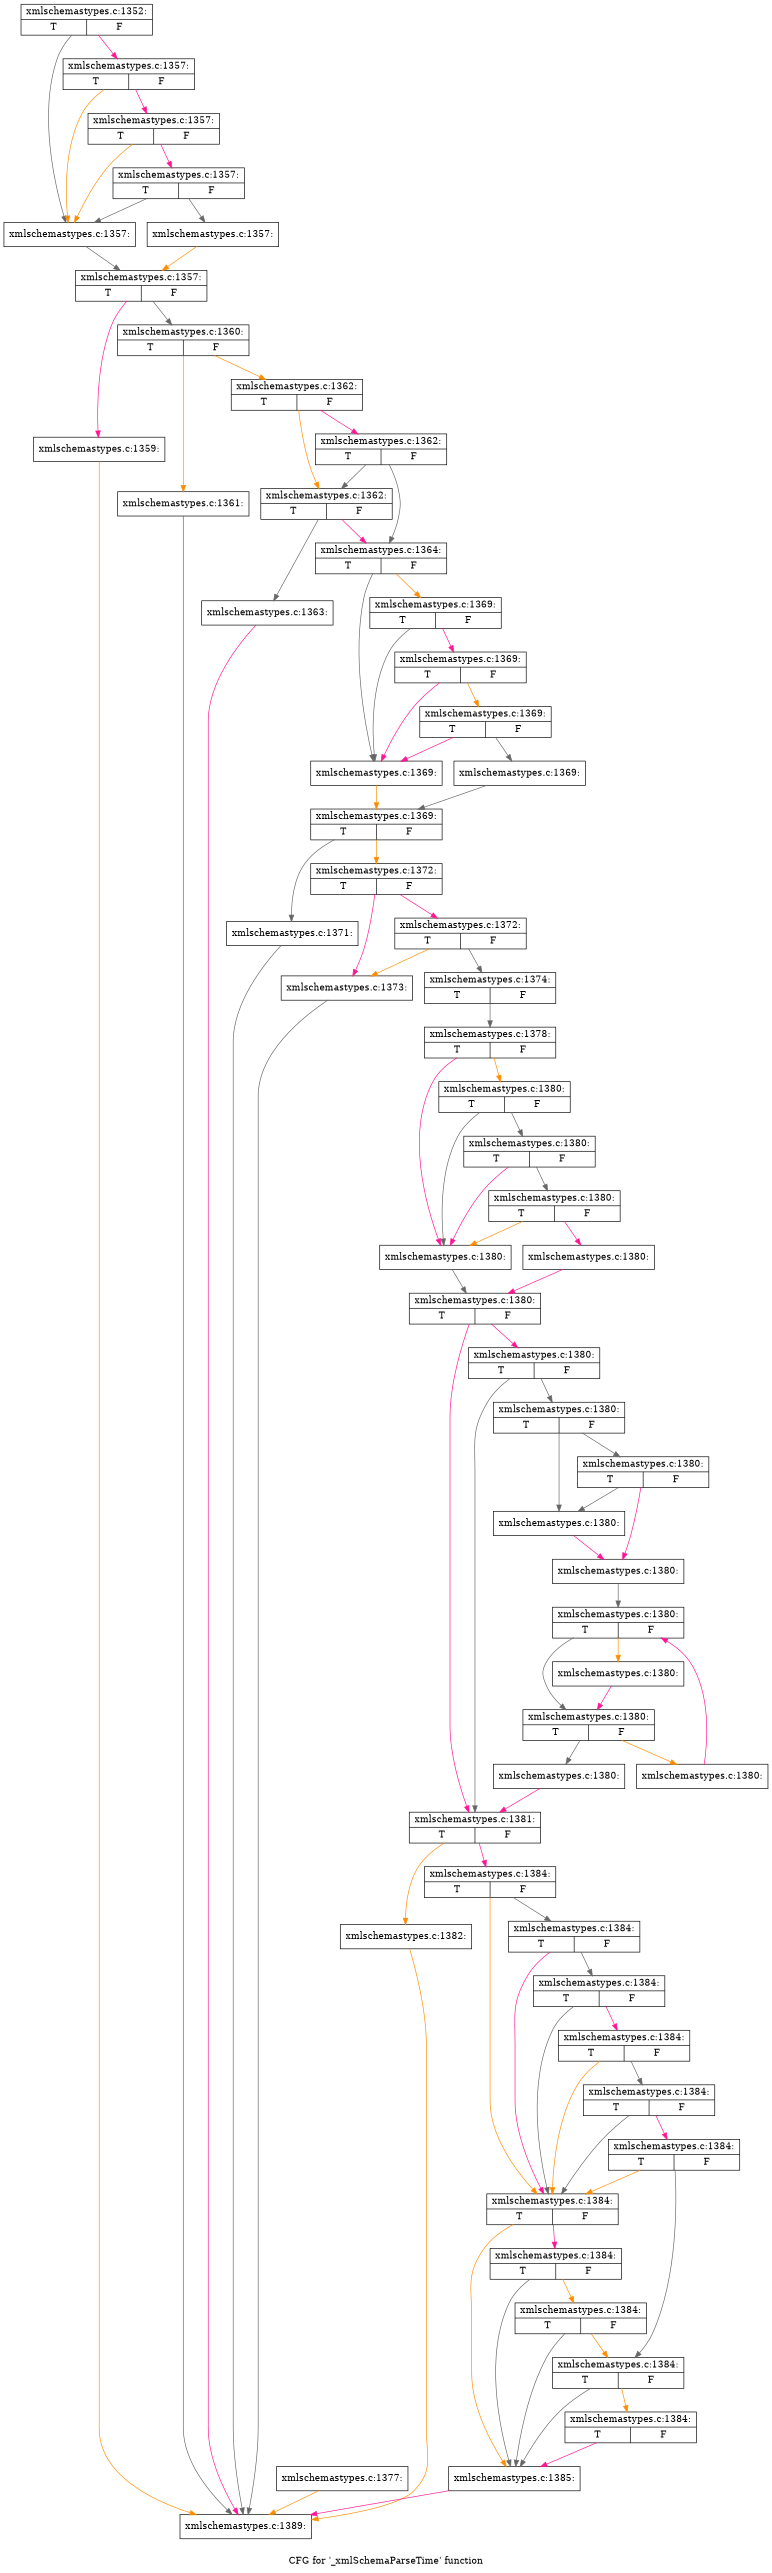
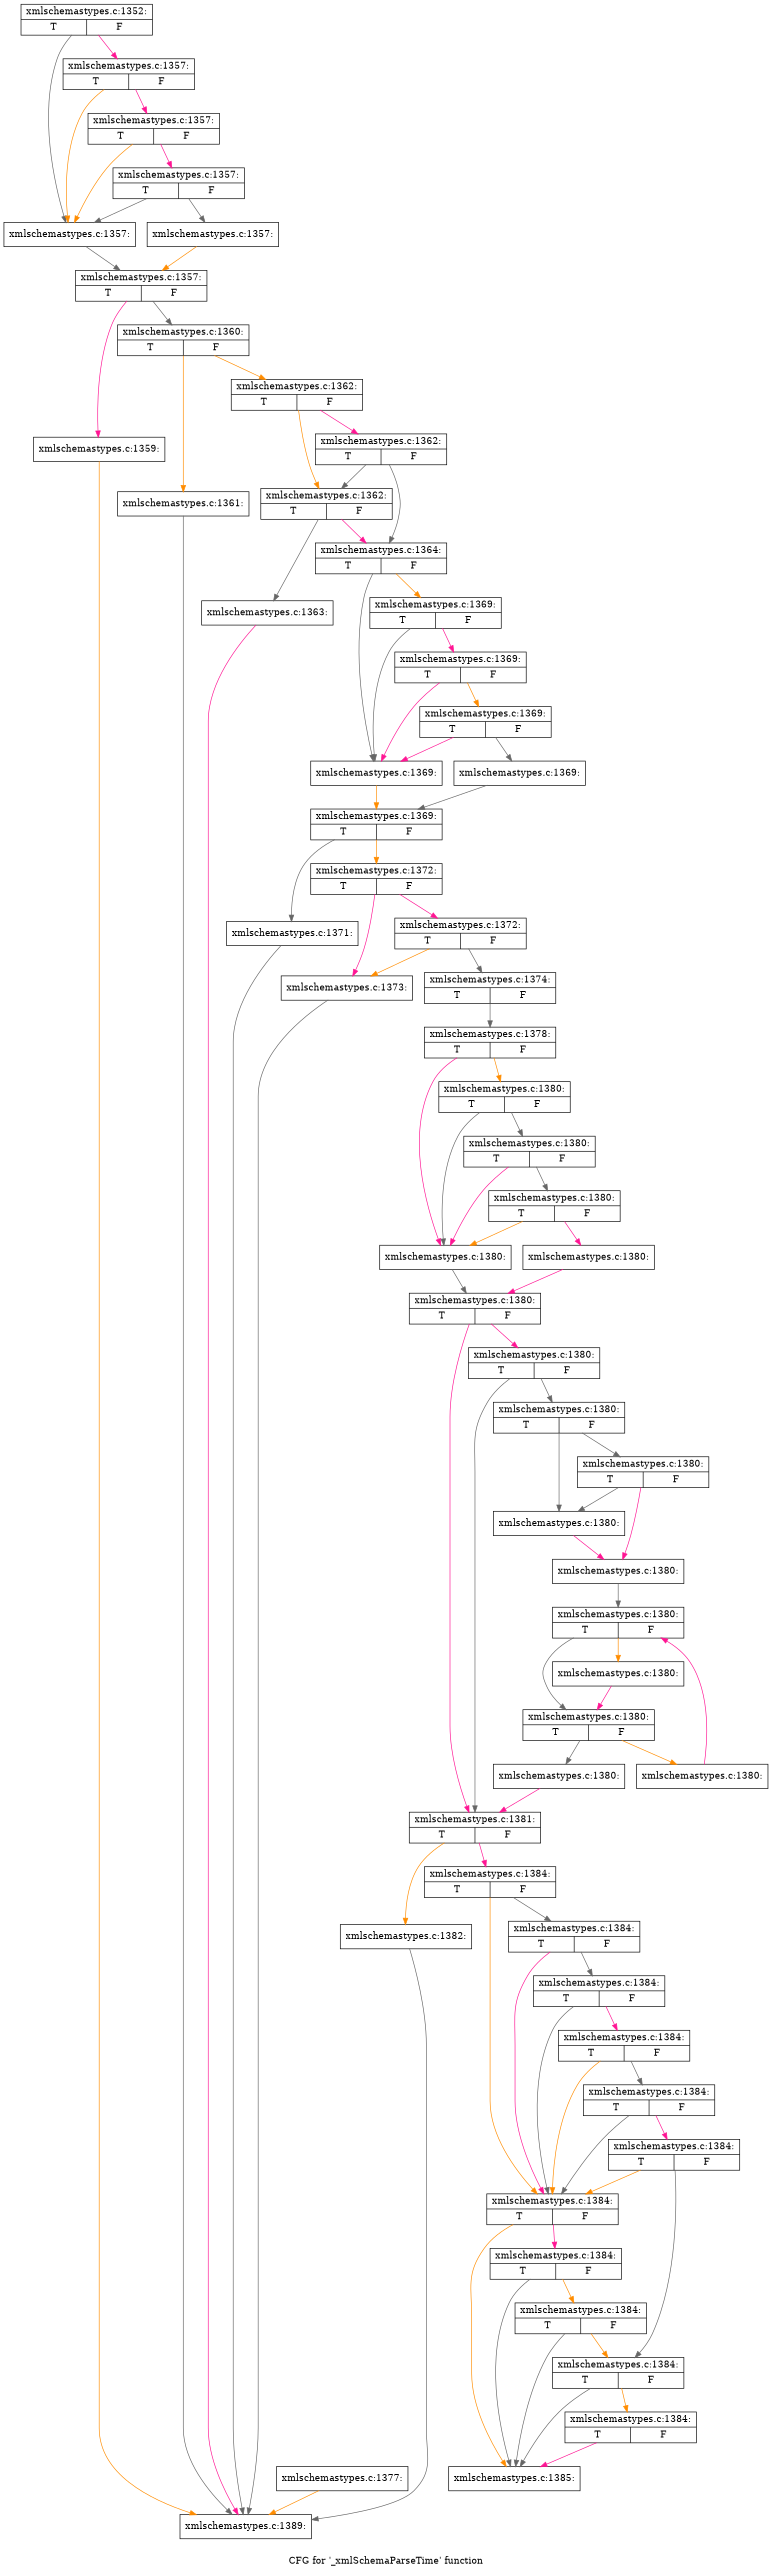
edge "xmlschemastypes.c:1382:" -> "xmlschemastypes.c:1389:": color darkorange -> gray40
edge "xmlschemastypes.c:1385:" -> "xmlschemastypes.c:1389:": removed
